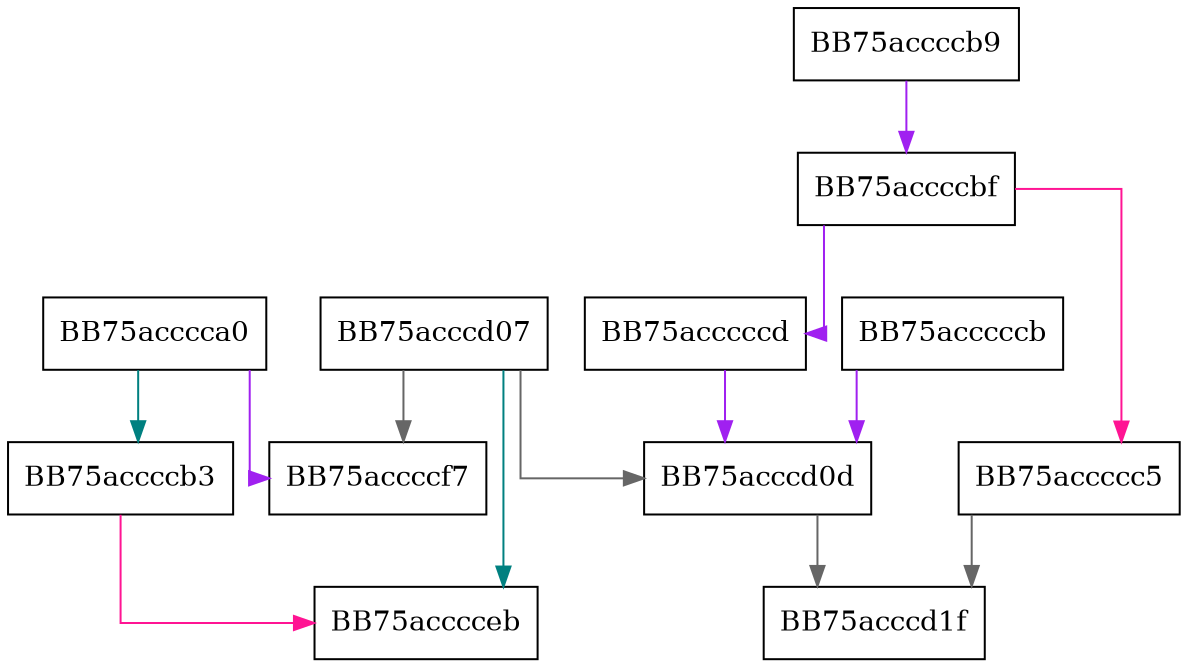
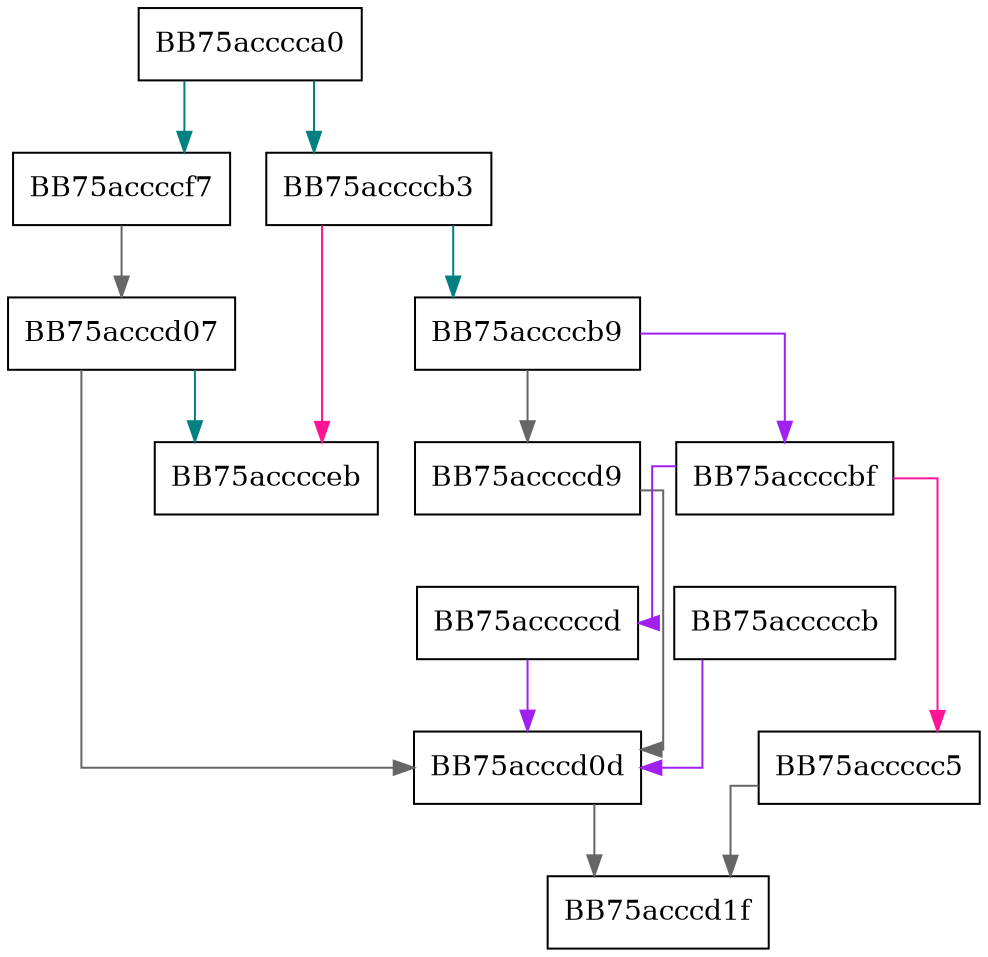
edge "BB75accccb3" -> "BB75accccb9": added
edge "BB75acccd07" -> "BB75accccf7": reversed
edge "BB75acccca0" -> "BB75accccf7": color purple -> teal
node "BB75accccd9": added
